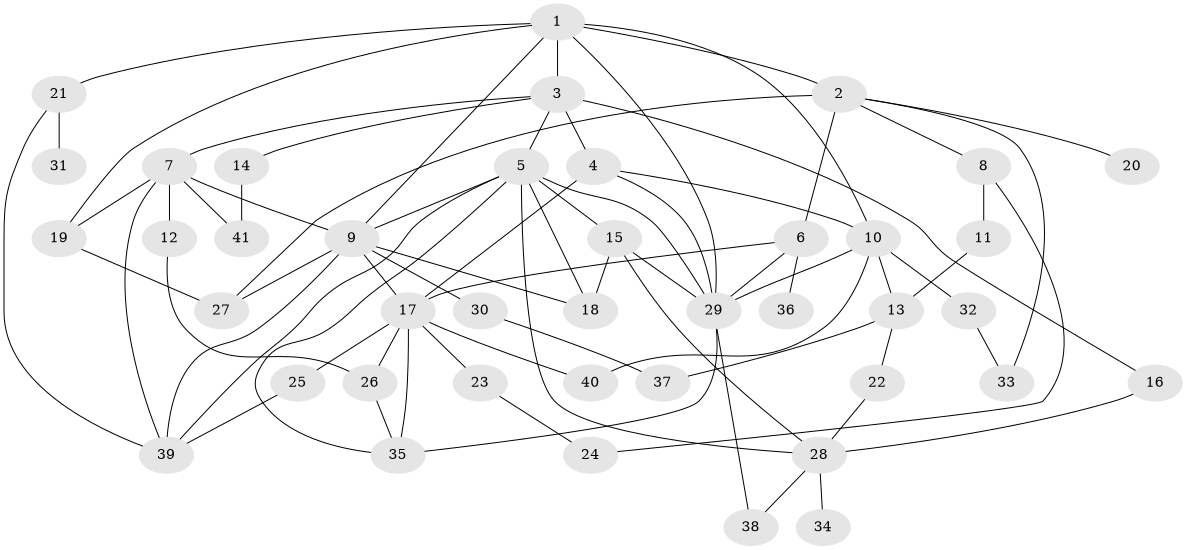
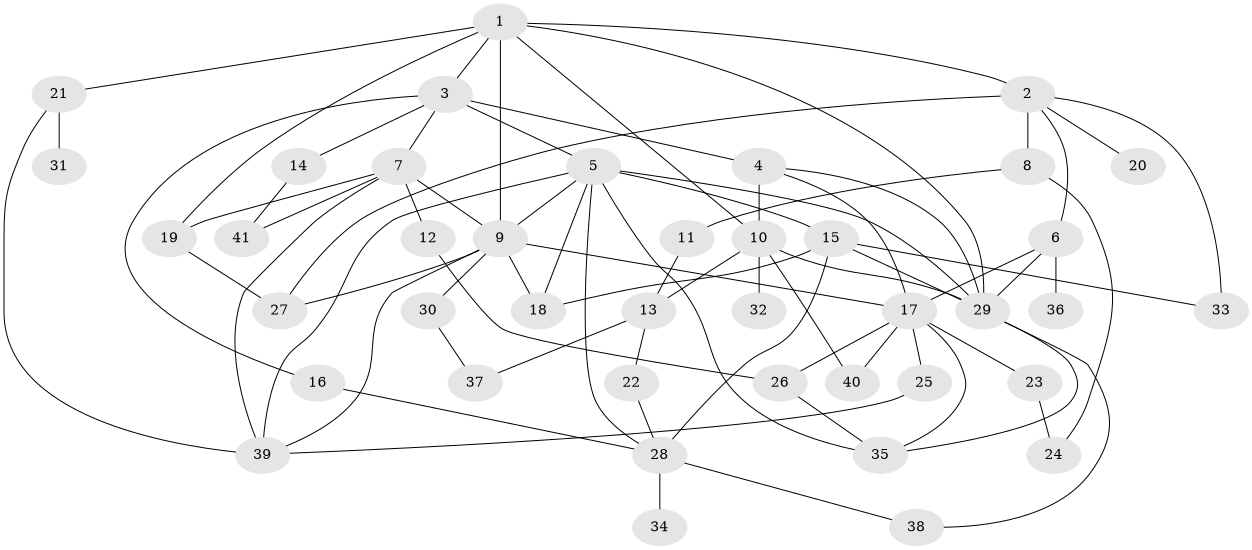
edge "32" -- "33": now "15" -- "33"
